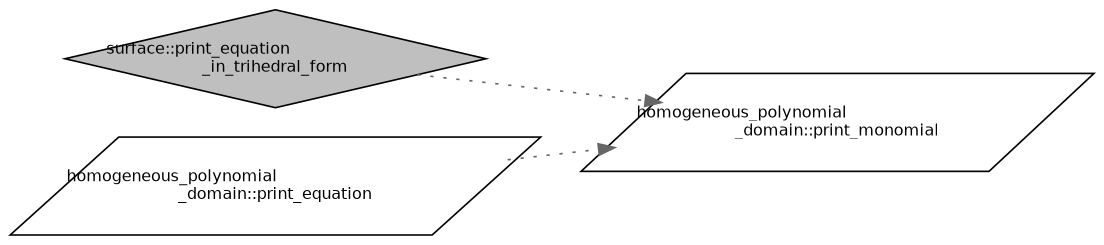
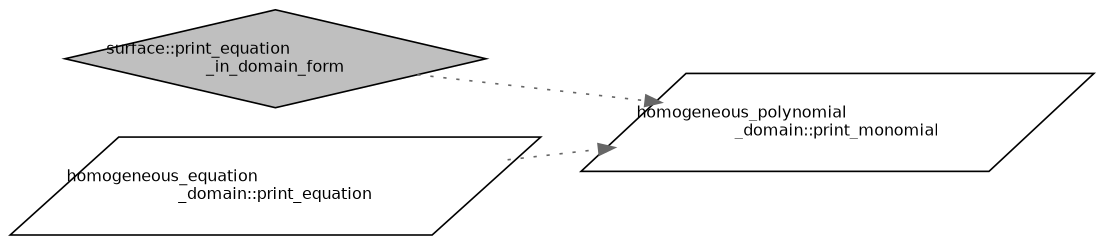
node "surface::print_equation _in_trihedral_form": label "surface::print_equation _in_trihedral_form" -> "surface::print_equation _in_domain_form"
node "homogeneous_polynomial _domain::print_equation": label "homogeneous_polynomial _domain::print_equation" -> "homogeneous_equation _domain::print_equation"
